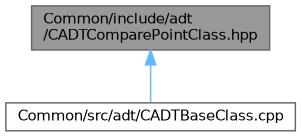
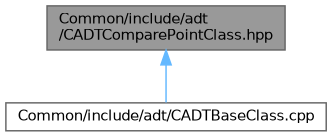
node "Common/src/adt/CADTBaseClass.cpp": label "Common/src/adt/CADTBaseClass.cpp" -> "Common/include/adt/CADTBaseClass.cpp"
